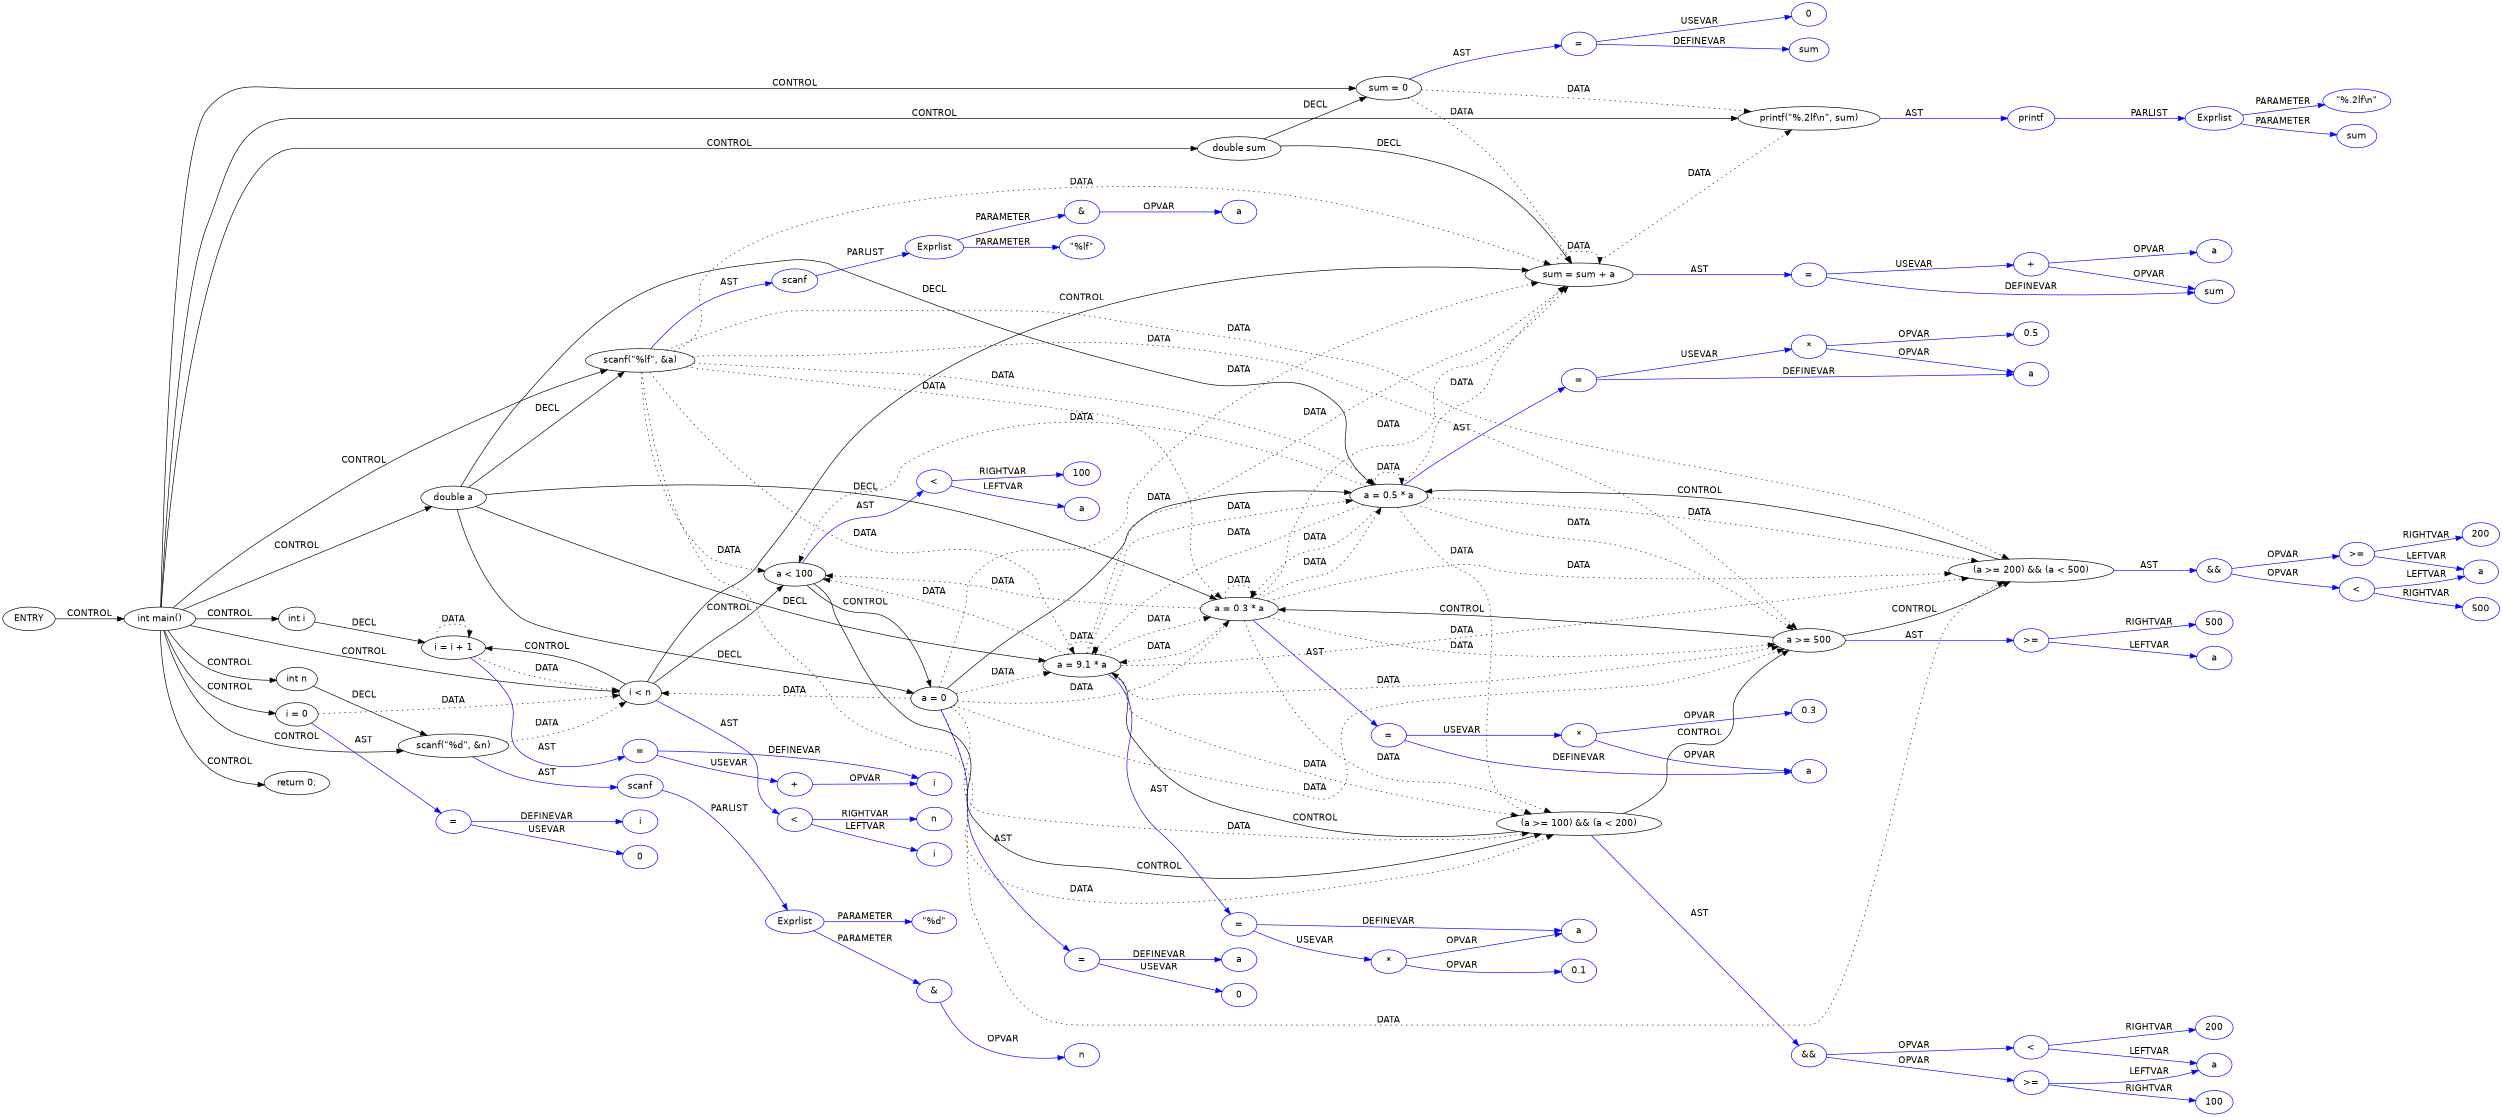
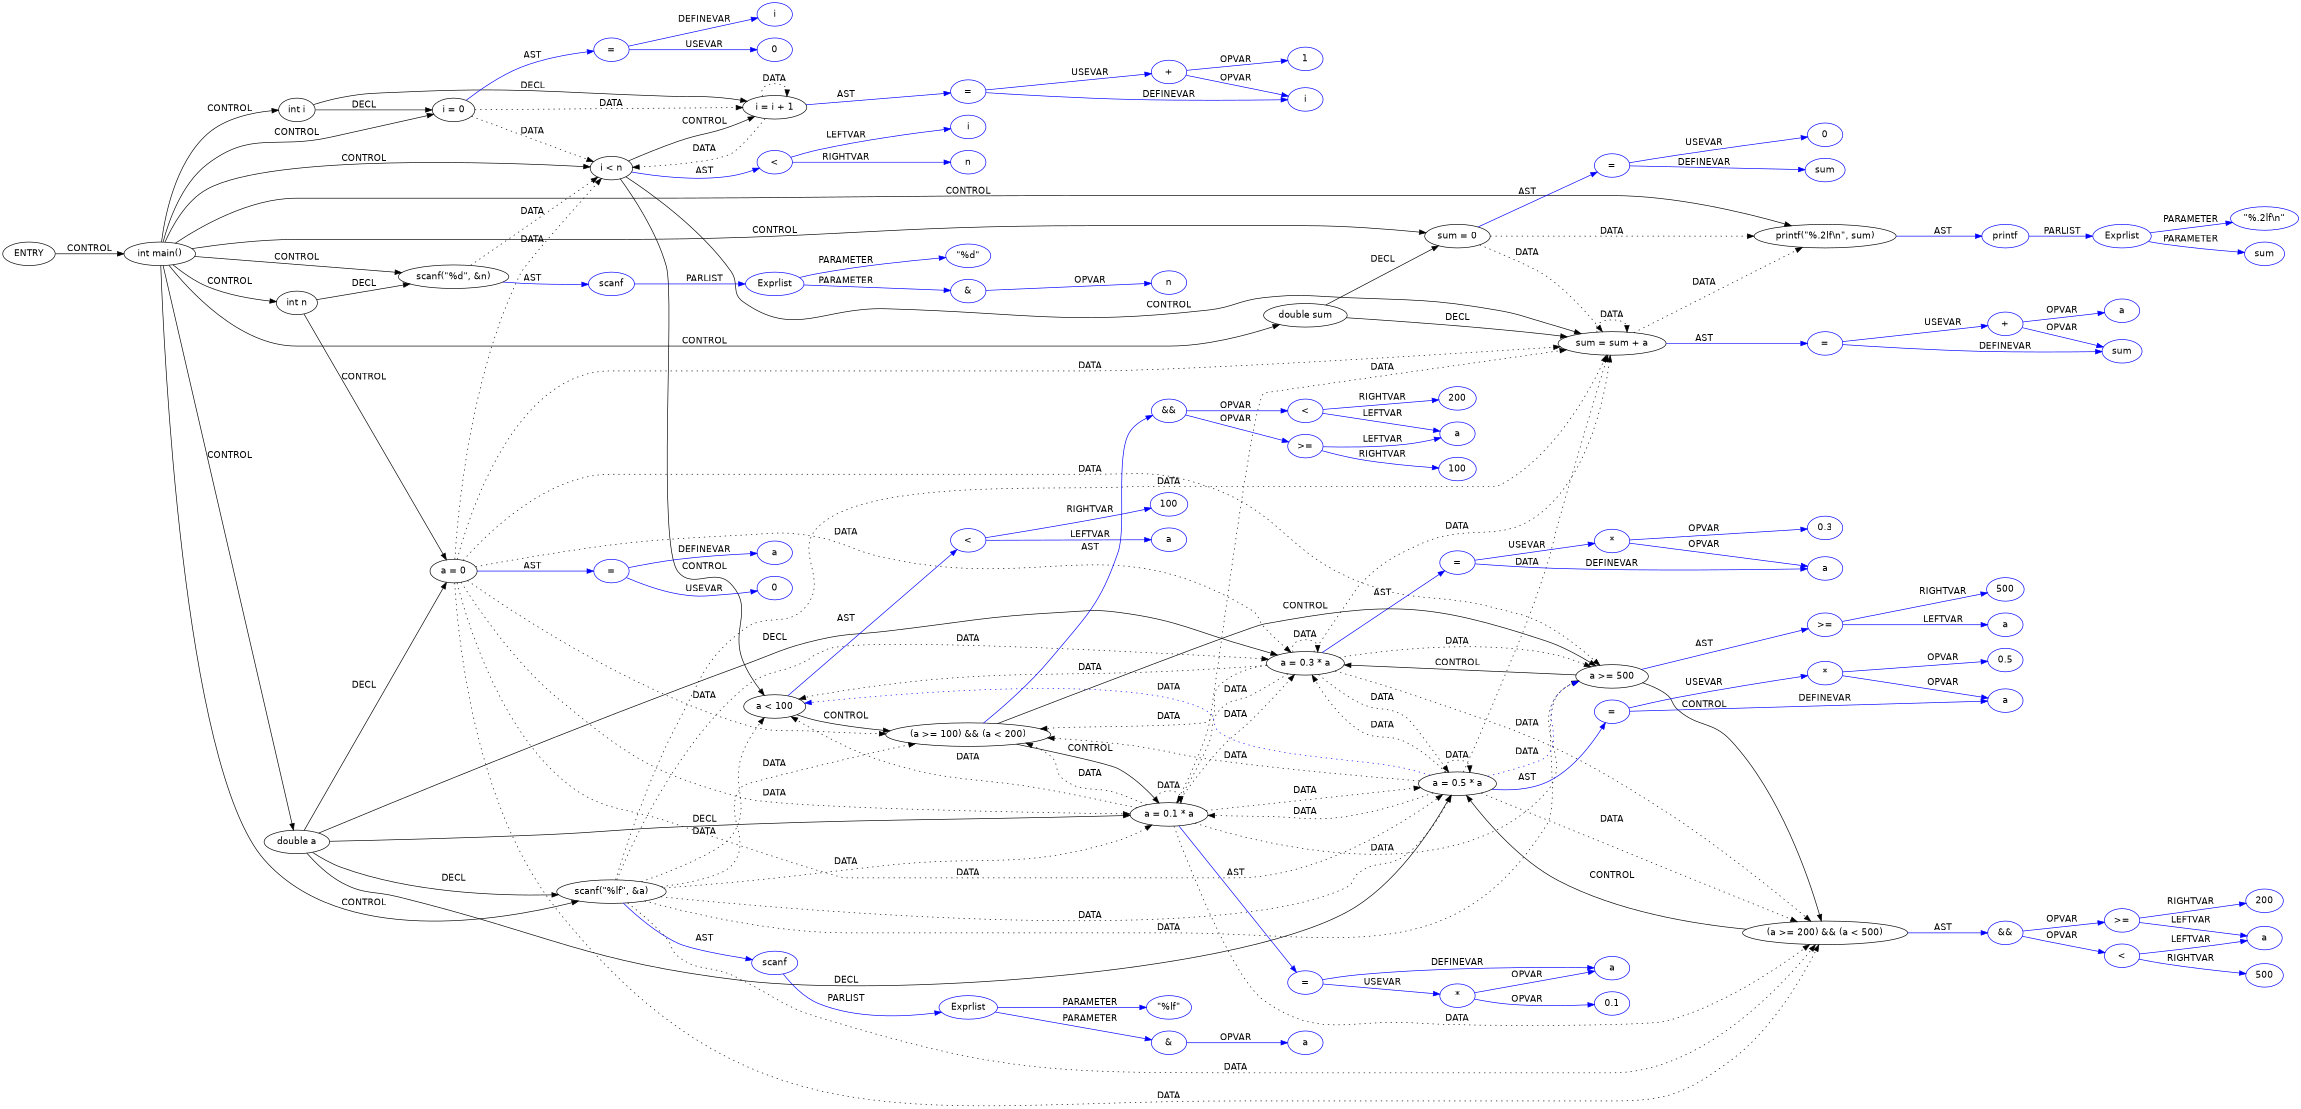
node "1": added
edge "i = 0" -> "i = i + 1": added, label "DATA"
edge "int i" -> "i = 0": added, label "DECL"
edge "a = 0.5 * a" -> "a < 100": color black -> blue
edge "a = 0.5 * a" -> "a >= 500": color black -> blue
edge "a = 0" -> "a = 0.5 * a": style solid -> dotted
edge "a < 100" -> "a = 0": now "int n" -> "a = 0"
node "a = 9.1 * a": label "a = 9.1 * a" -> "a = 0.1 * a"
node "return 0;": removed
